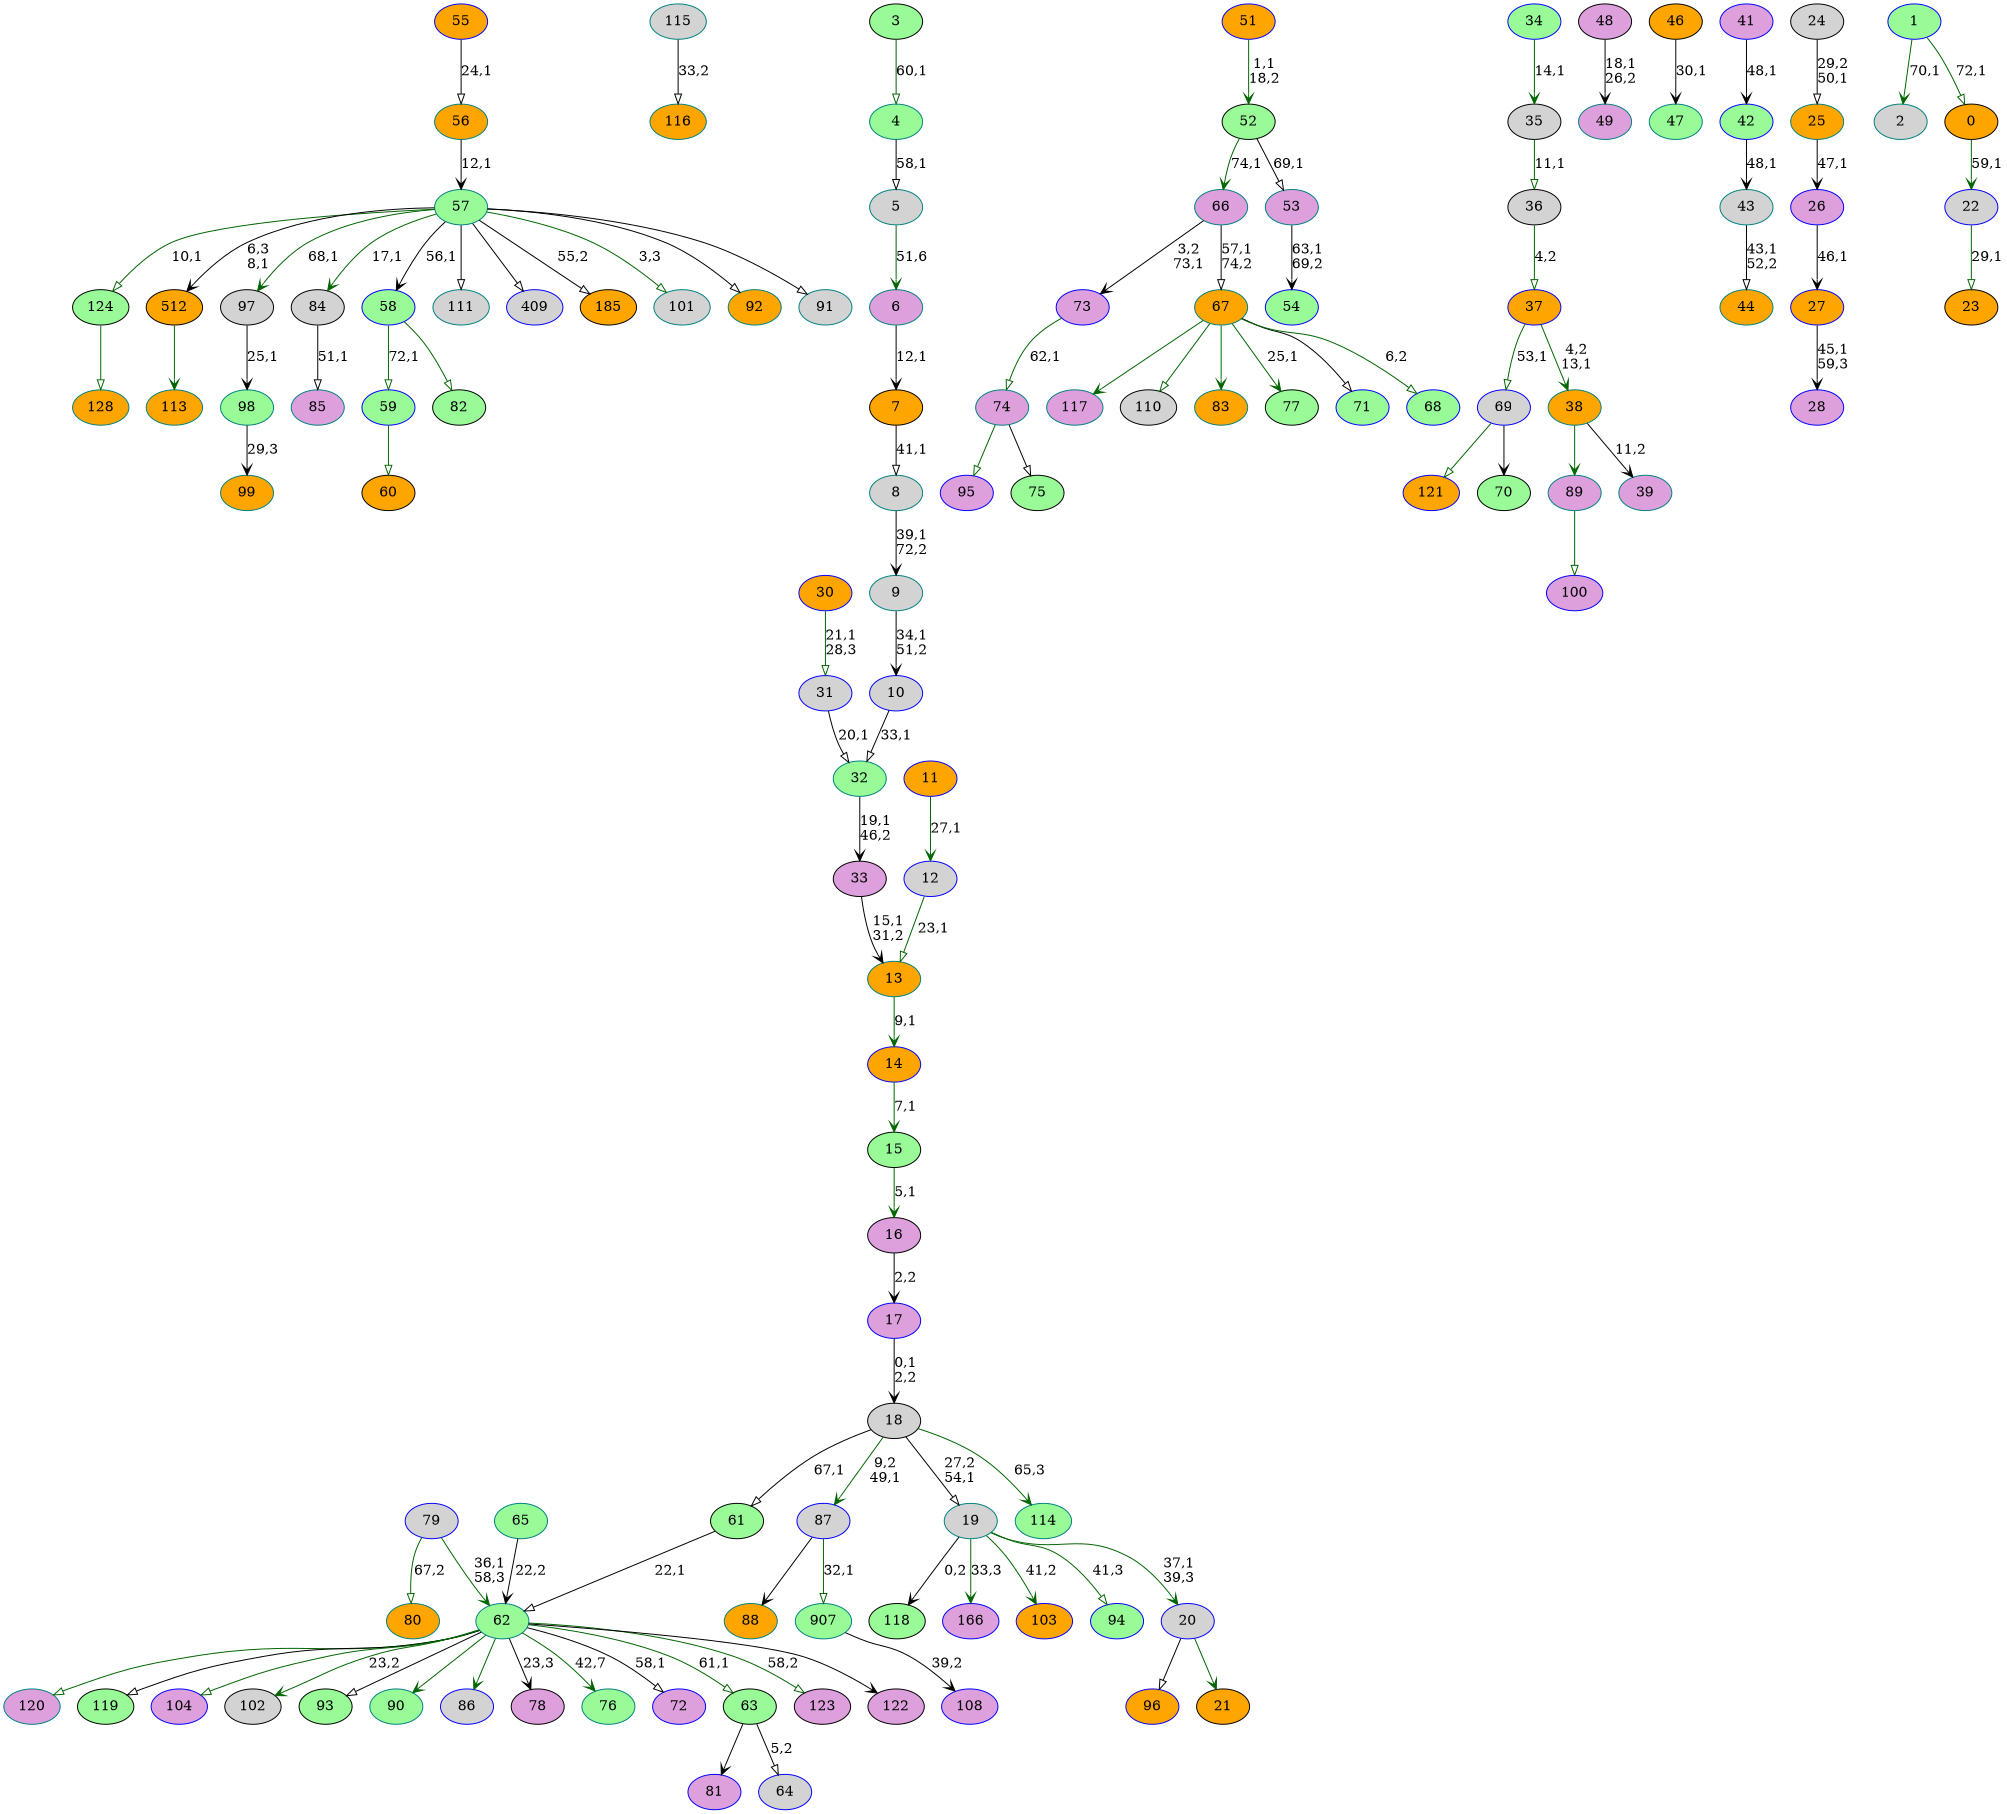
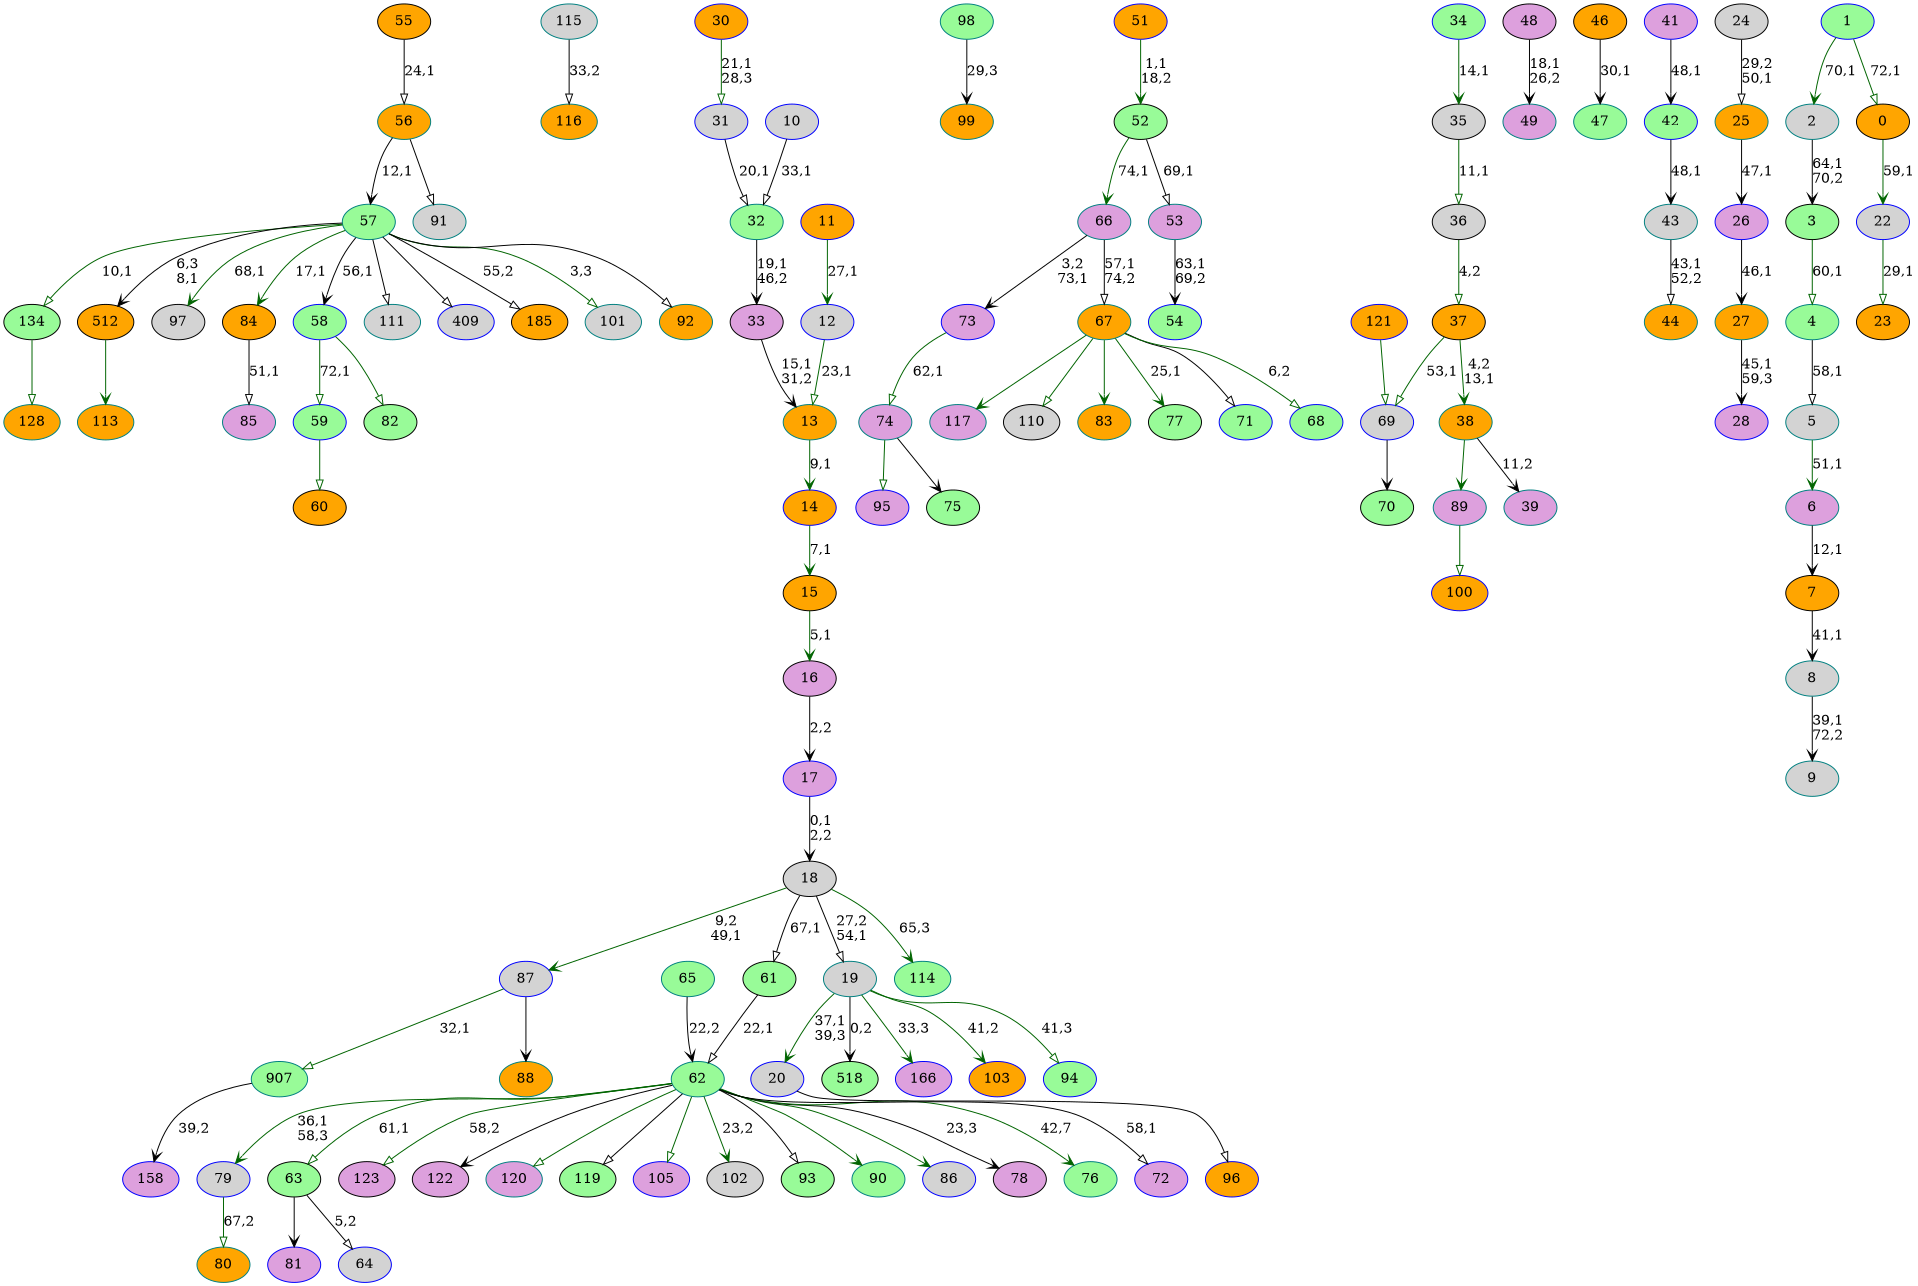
node "55": color blue -> black
edge "2" -> "3": added, label "64,1 70,2"
edge "57" -> "91": now "56" -> "91"
edge "5" -> "6": label "51,6" -> "51,1"
node "124": label "124" -> "134"
node "84": fillcolor lightgrey -> orange
node "37": color blue -> black
node "27": color blue -> teal
edge "97" -> "98": removed, label "25,1"
edge "7" -> "8": arrowhead onormal -> vee
edge "74" -> "75": arrowhead onormal -> vee
edge "69" -> "121": reversed
node "100": fillcolor plum -> orange
edge "9" -> "10": removed, label "34,1 51,2"
node "15": fillcolor palegreen -> orange
edge "79" -> "62": reversed
node "118": label "118" -> "518"
node "104": label "104" -> "105"
node "108": label "108" -> "158"
node "21": removed
